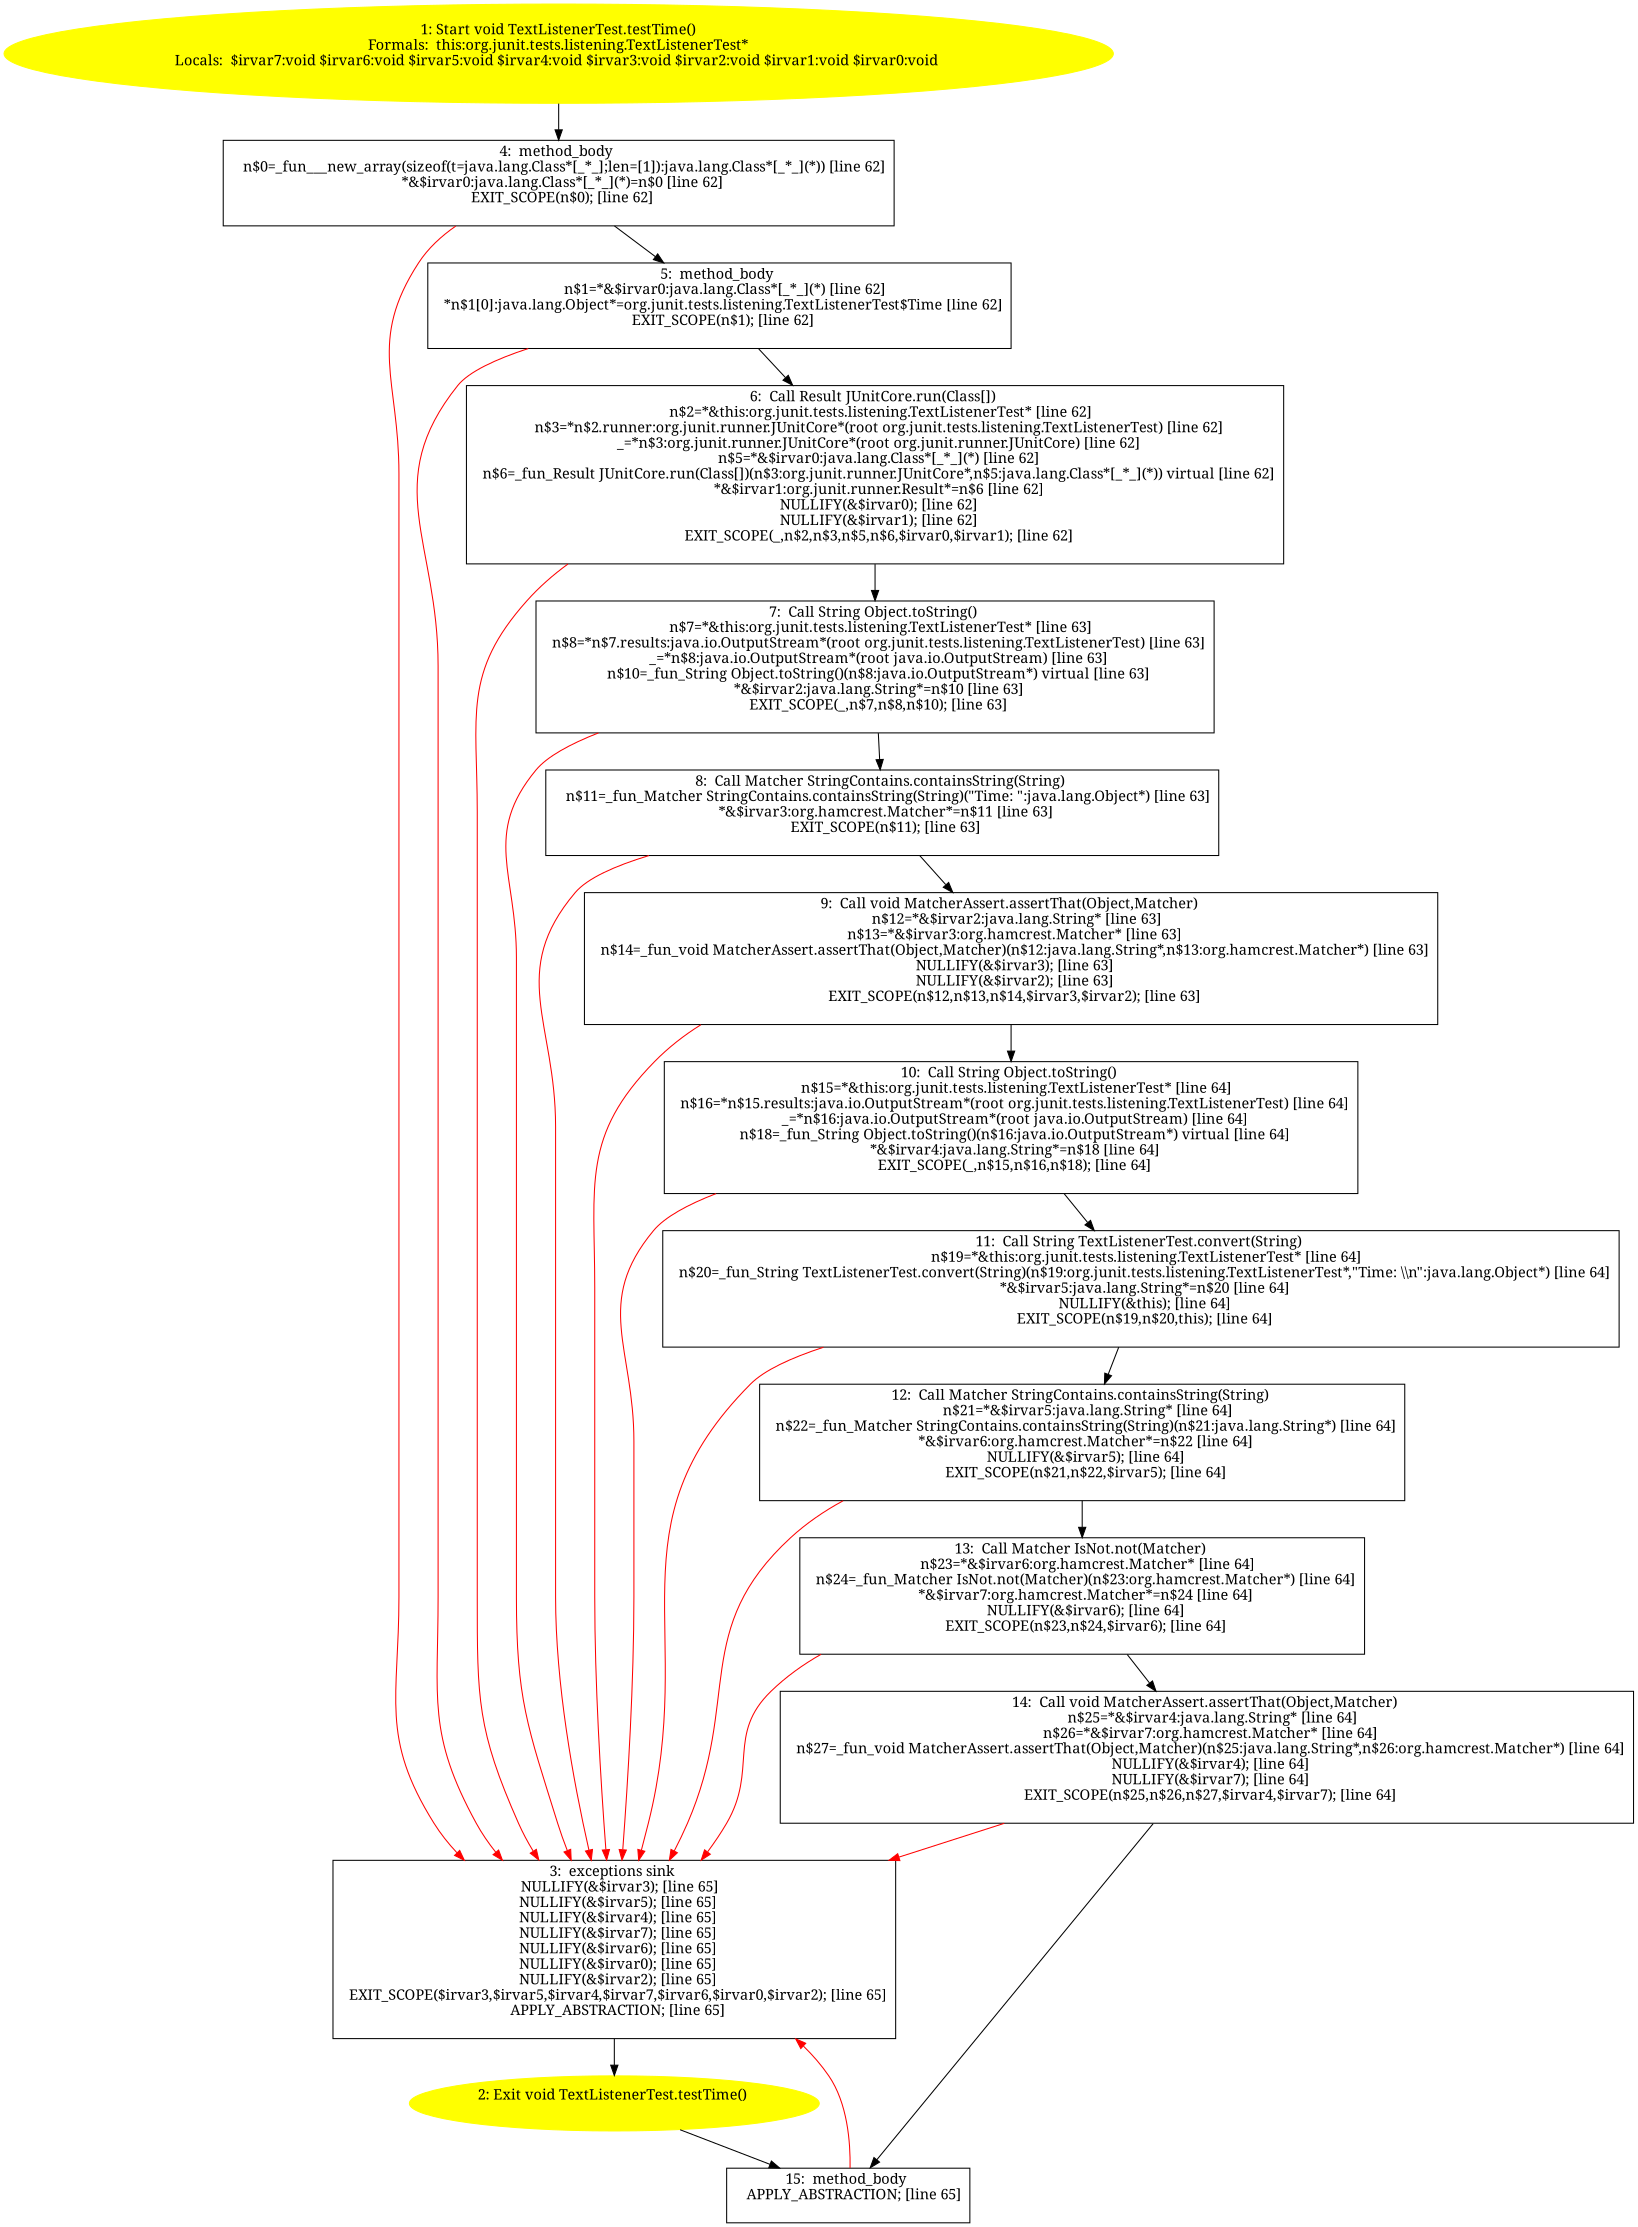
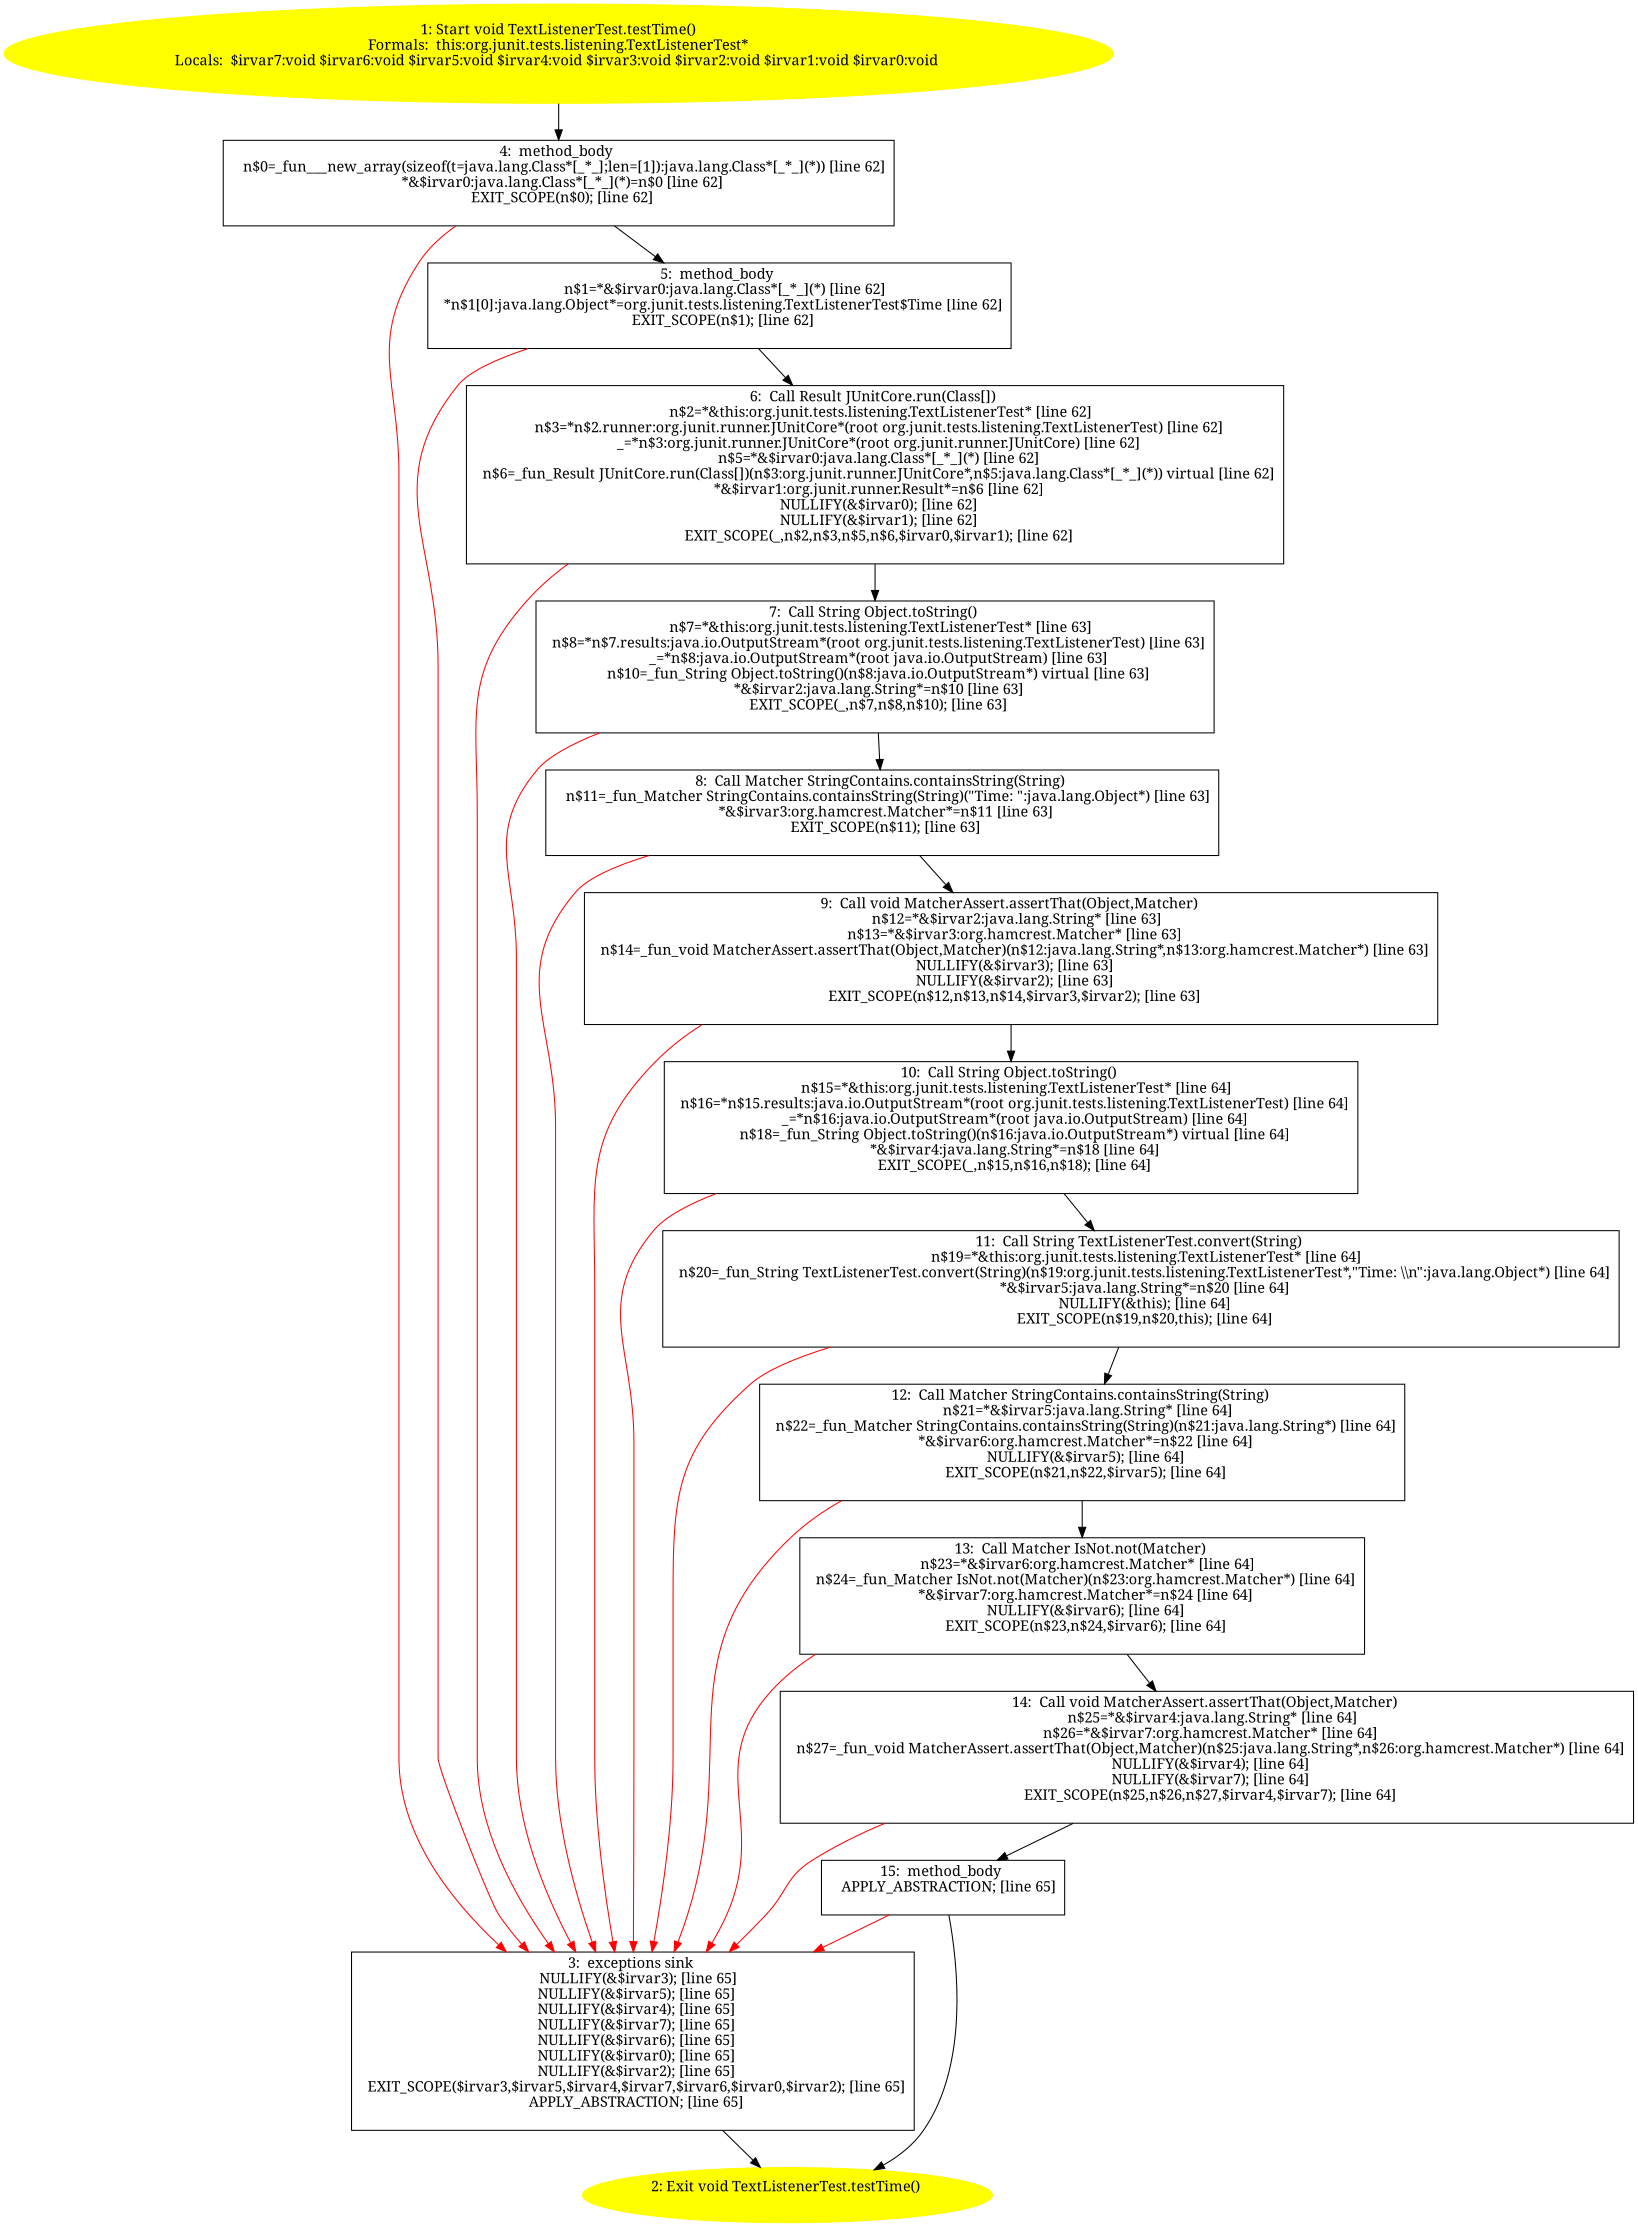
edge "2: Exit void TextListenerTest.testTime()" -> "15:  method_body APPLY_ABSTRACTION; [line 65]": reversed
